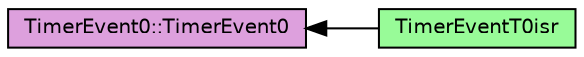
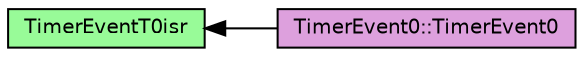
edge "TimerEventT0isr" -> "TimerEvent0::TimerEvent0": reversed
